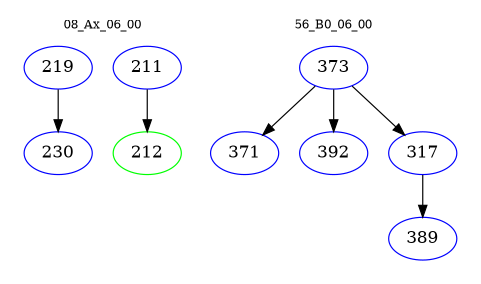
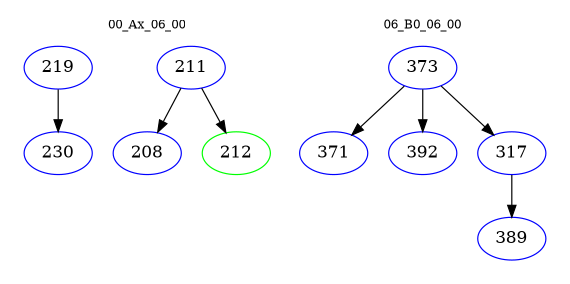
cluster "08_Ax_06_00": label "08_Ax_06_00" -> "00_Ax_06_00"
cluster "56_B0_06_00": label "56_B0_06_00" -> "06_B0_06_00"
node "208": added
